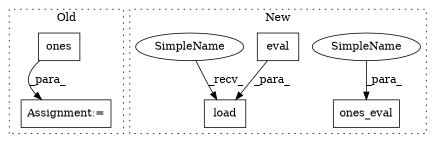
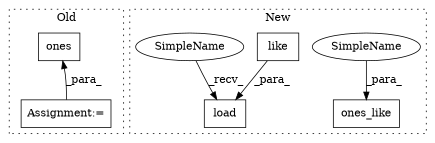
node "eval": label "eval" -> "like"
edge "ones" -> "Assignment:=": reversed
node "ones_eval": label "ones_eval" -> "ones_like"
